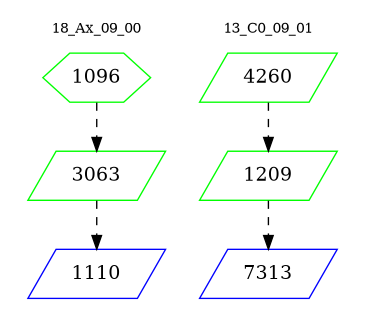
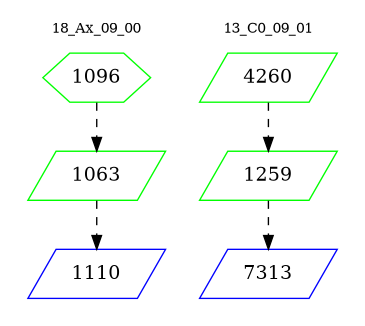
node "3063": label "3063" -> "1063"
node "1209": label "1209" -> "1259"
